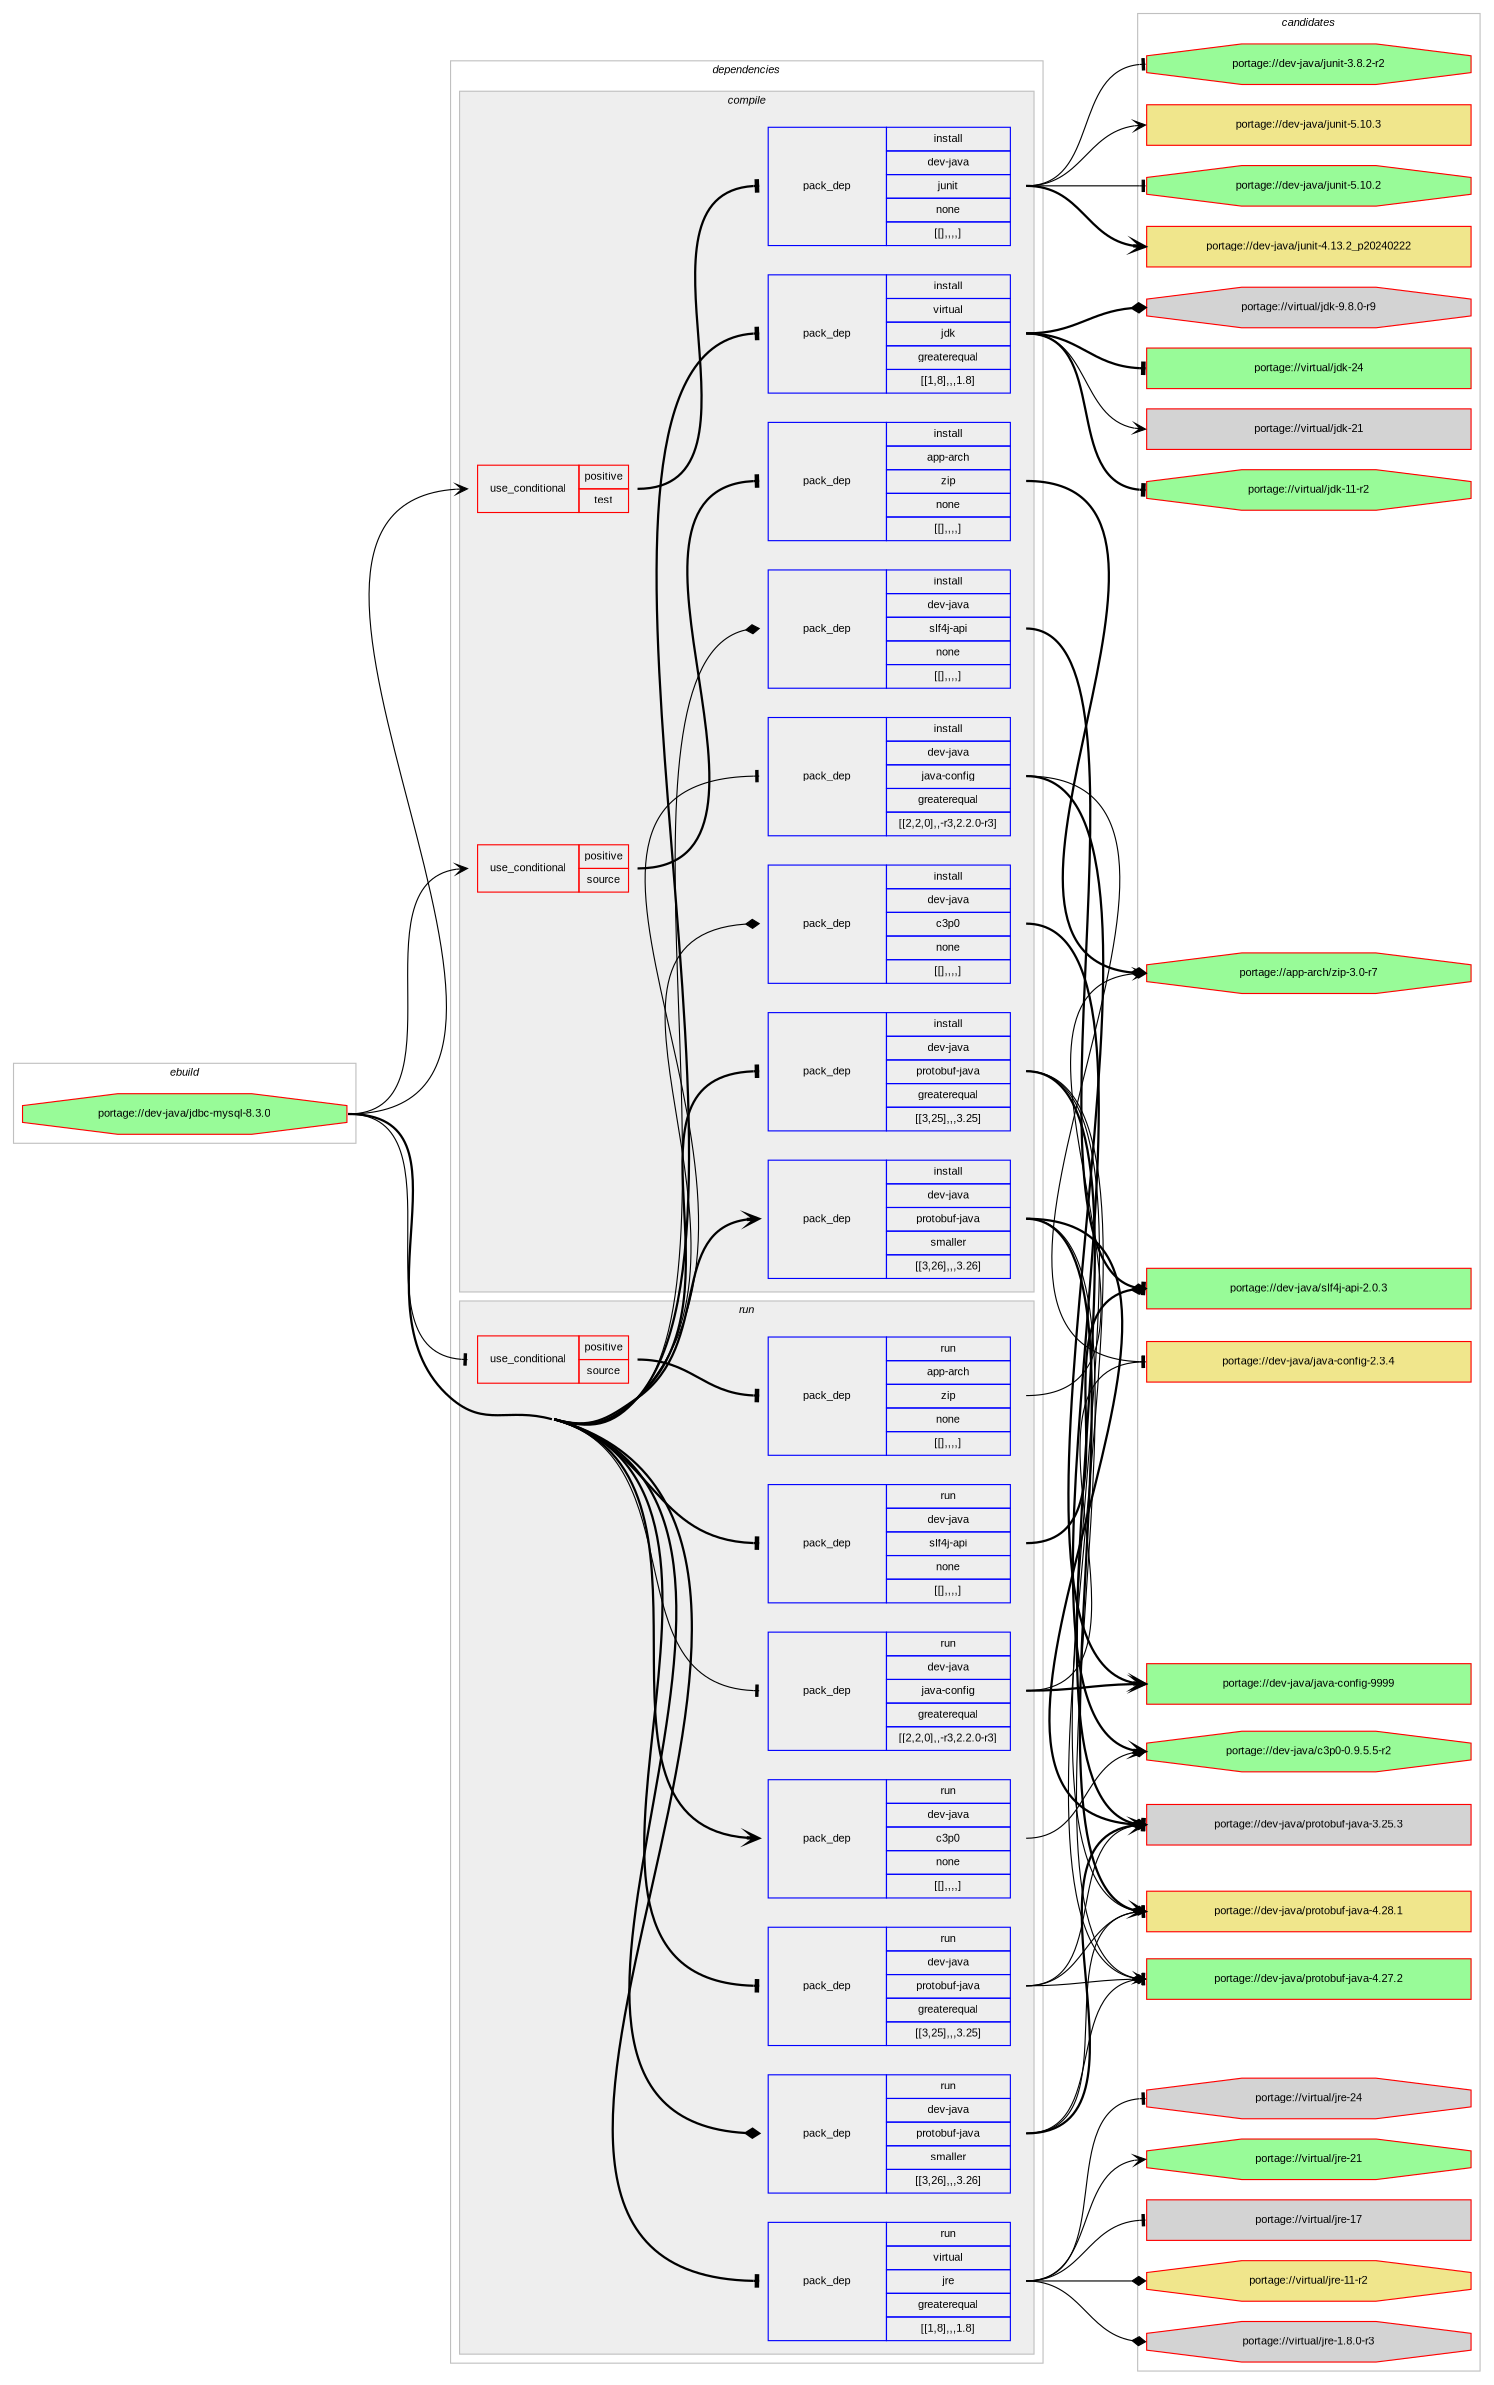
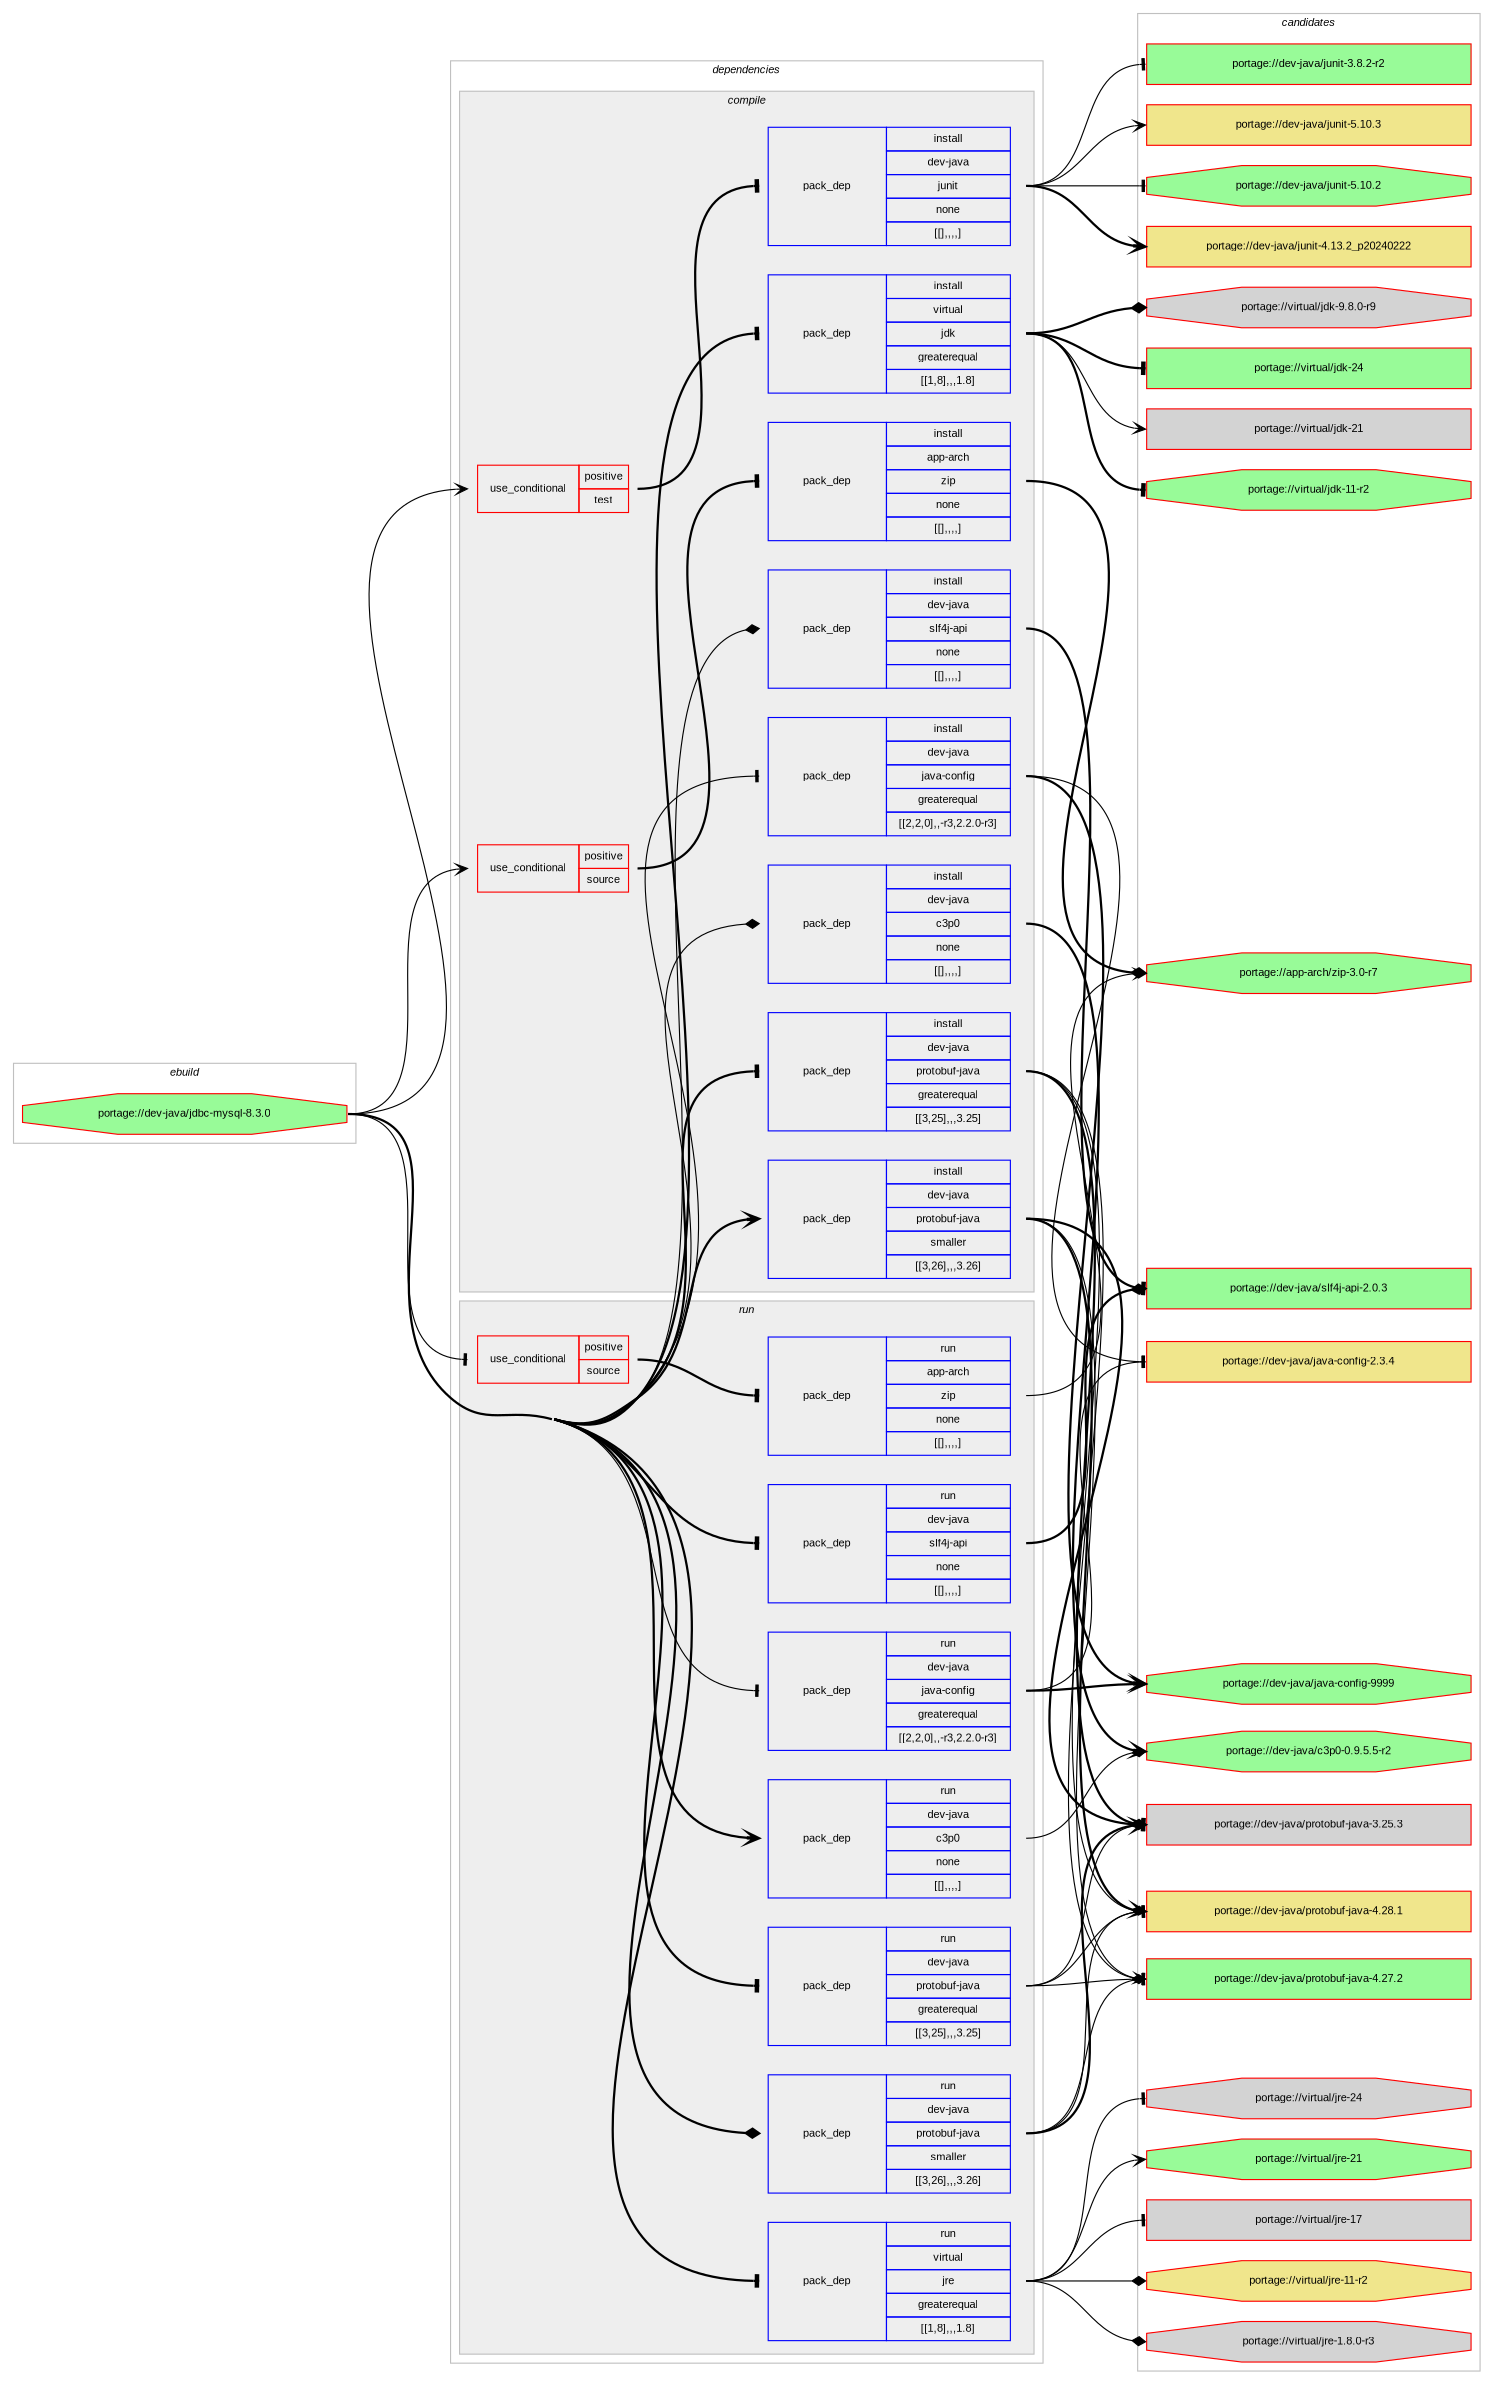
node "portage://dev-java/junit-3.8.2-r2": shape octagon -> box
node "portage://dev-java/java-config-9999": shape box -> octagon
